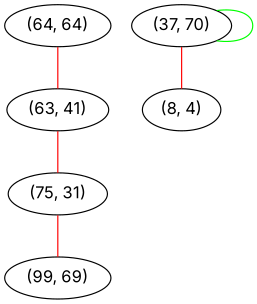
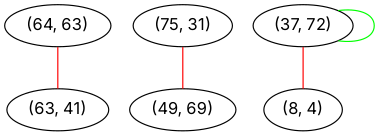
node "(64, 64)": label "(64, 64)" -> "(64, 63)"
node "(37, 70)": label "(37, 70)" -> "(37, 72)"
edge "(63, 41)" -- "(75, 31)": removed
node "(99, 69)": label "(99, 69)" -> "(49, 69)"
